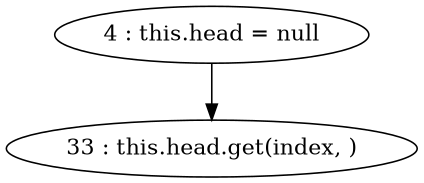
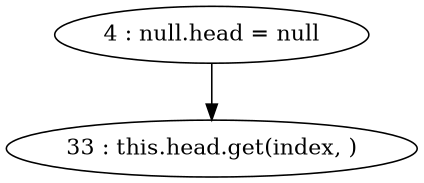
node "4 : this.head = null": label "4 : this.head = null" -> "4 : null.head = null"
